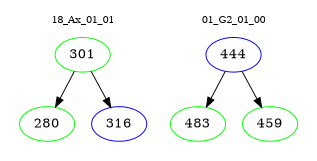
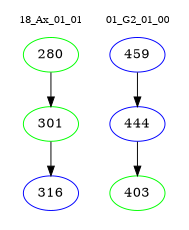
edge "301" -> "280": reversed
edge "444" -> "459": reversed
node "483": label "483" -> "403"
node "459": color green -> blue
